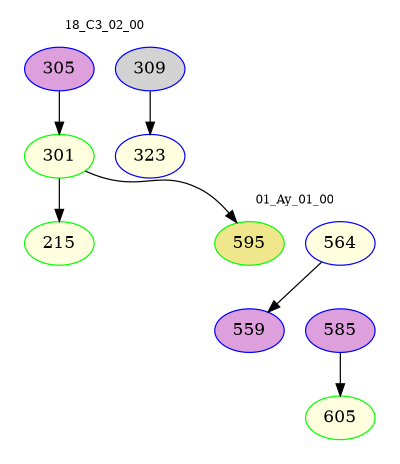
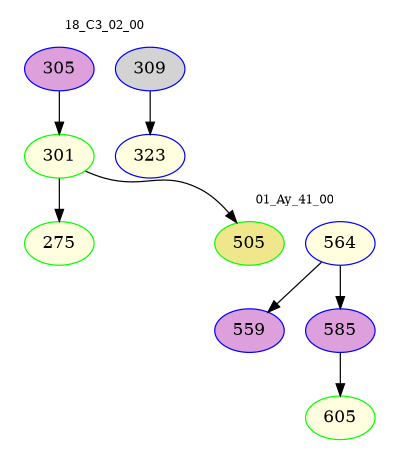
cluster "01_Ay_01_00": label "01_Ay_01_00" -> "01_Ay_41_00"
node "215": label "215" -> "275"
node "595": label "595" -> "505"
edge "564" -> "585": added
